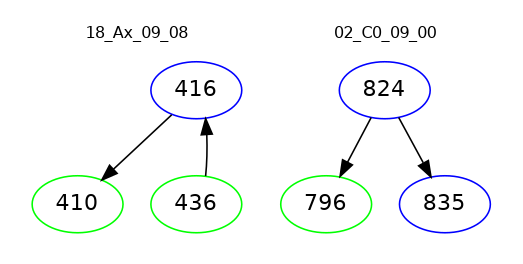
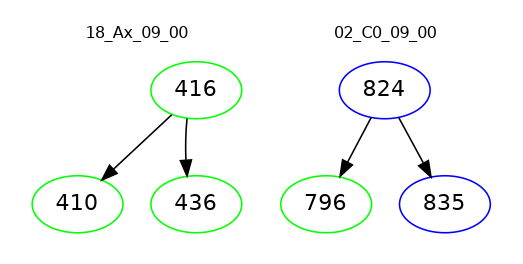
cluster "18_Ax_09_08": label "18_Ax_09_08" -> "18_Ax_09_00"
node "416": color blue -> green
edge "436" -> "416": reversed
